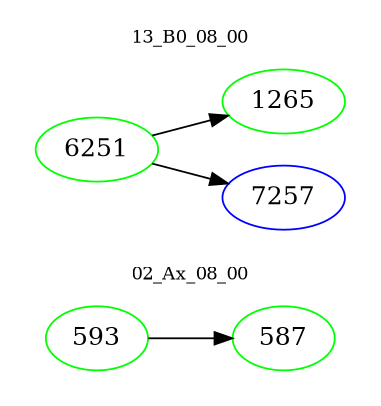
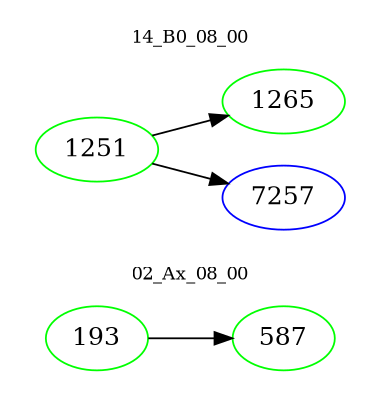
cluster "13_B0_08_00": label "13_B0_08_00" -> "14_B0_08_00"
node "6251": label "6251" -> "1251"
node "593": label "593" -> "193"
